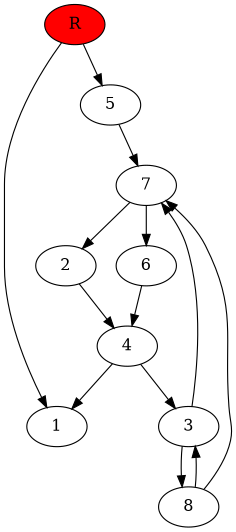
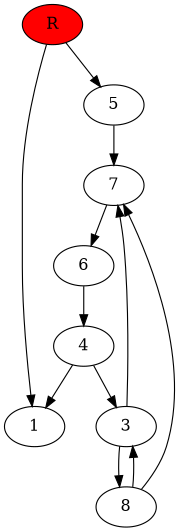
node "2": removed
